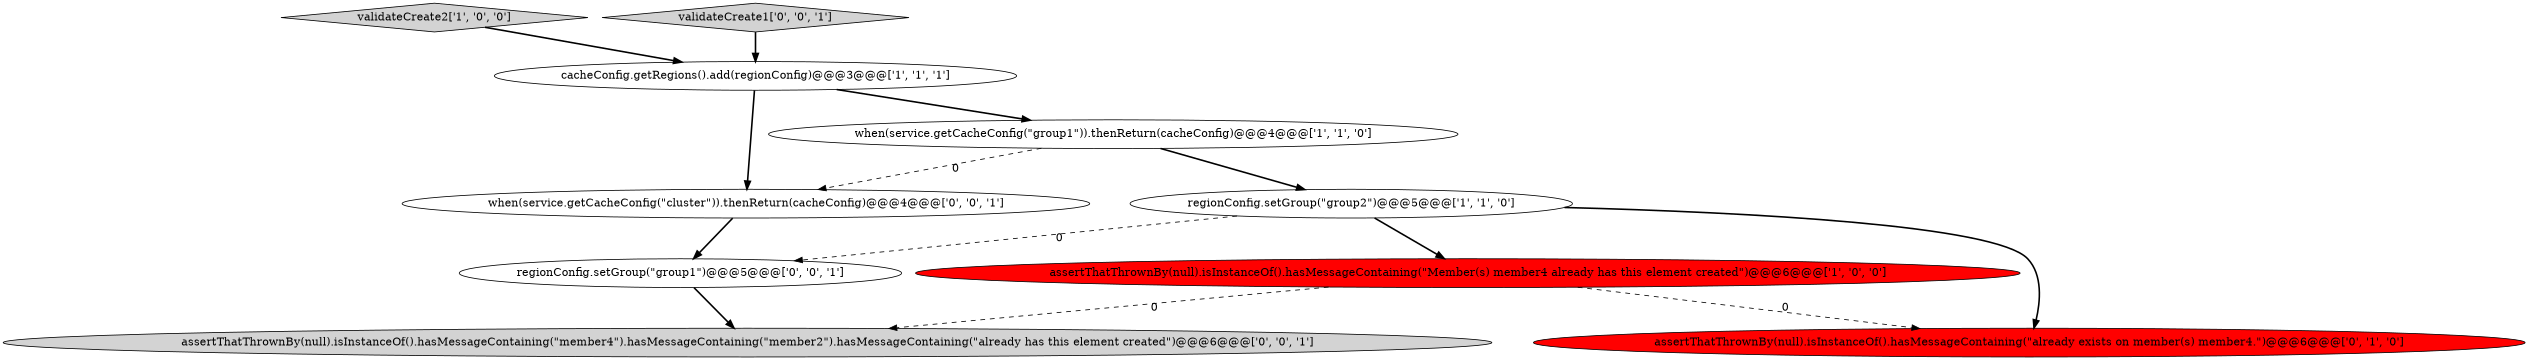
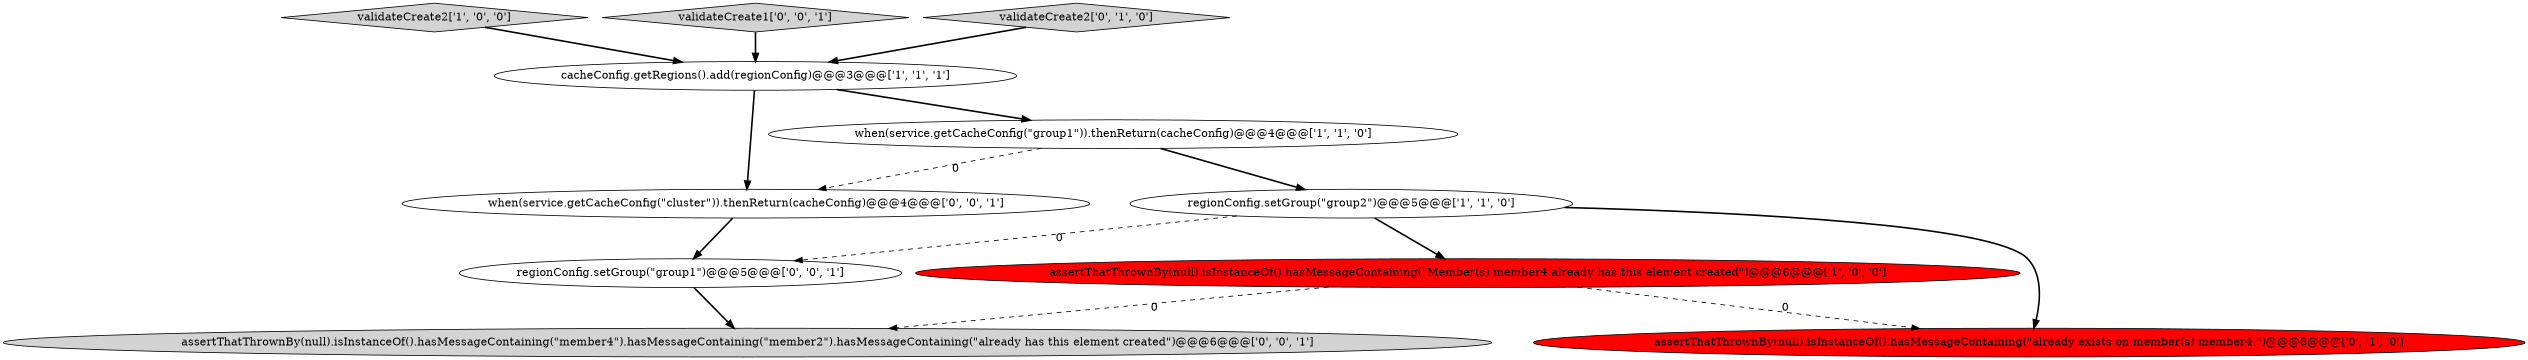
node "validateCreate2['0', '1', '0']": added
